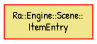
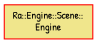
node "Ra::Engine::Scene:: ItemEntry": label "Ra::Engine::Scene:: ItemEntry" -> "Ra::Engine::Scene:: Engine"
